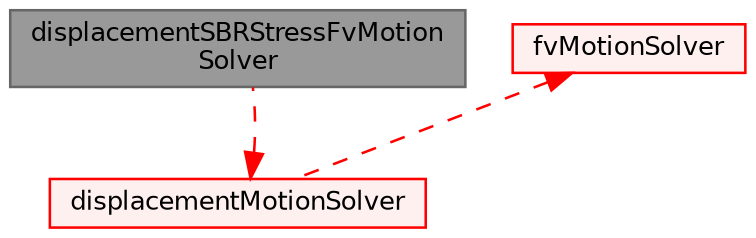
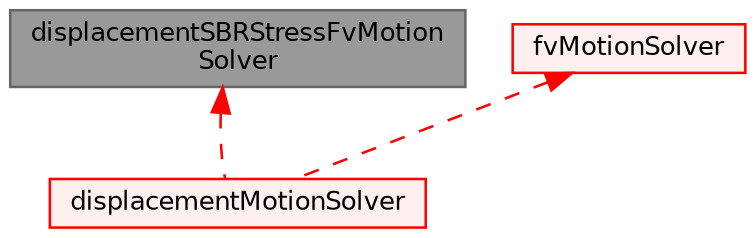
edge "displacementSBRStressFvMotion Solver" -> "displacementMotionSolver": reversed
